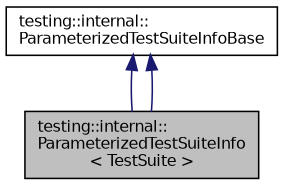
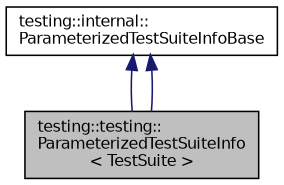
node "testing::internal:: ParameterizedTestSuiteInfo < TestSuite >": label "testing::internal:: ParameterizedTestSuiteInfo < TestSuite >" -> "testing::testing:: ParameterizedTestSuiteInfo < TestSuite >"
